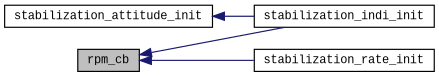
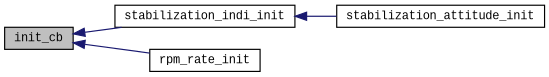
edge "stabilization_indi_init" -> "stabilization_attitude_init": reversed
node "rpm_cb": label "rpm_cb" -> "init_cb"
node "stabilization_rate_init": label "stabilization_rate_init" -> "rpm_rate_init"
